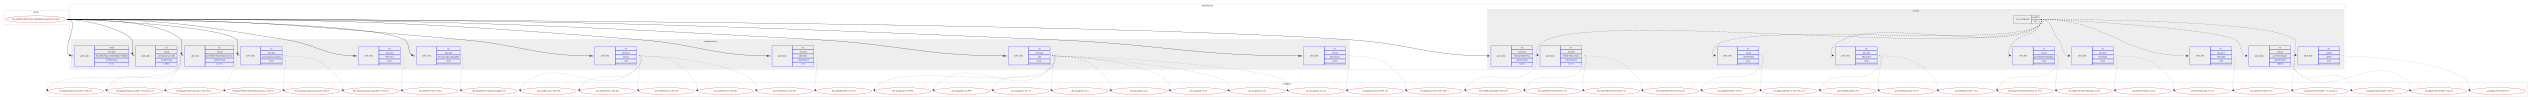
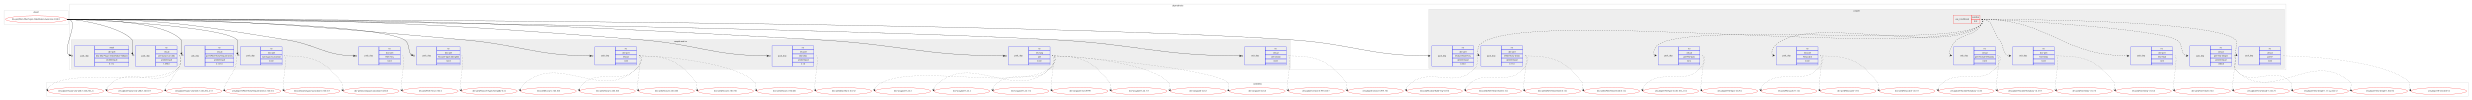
node "use_conditional": text "pushd" -> "positive"
node "dev-lang/perl-5.28.9999": removed
